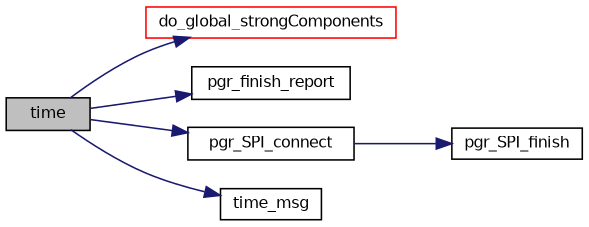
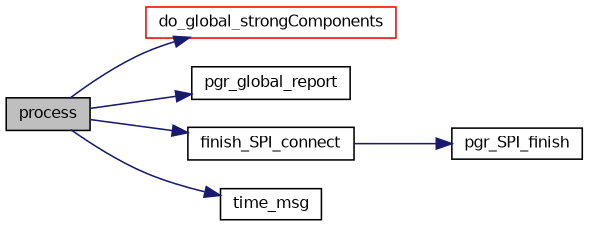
node "pgr_finish_report": label "pgr_finish_report" -> "pgr_global_report"
node "time": label "time" -> "process"
node "pgr_SPI_connect": label "pgr_SPI_connect" -> "finish_SPI_connect"
